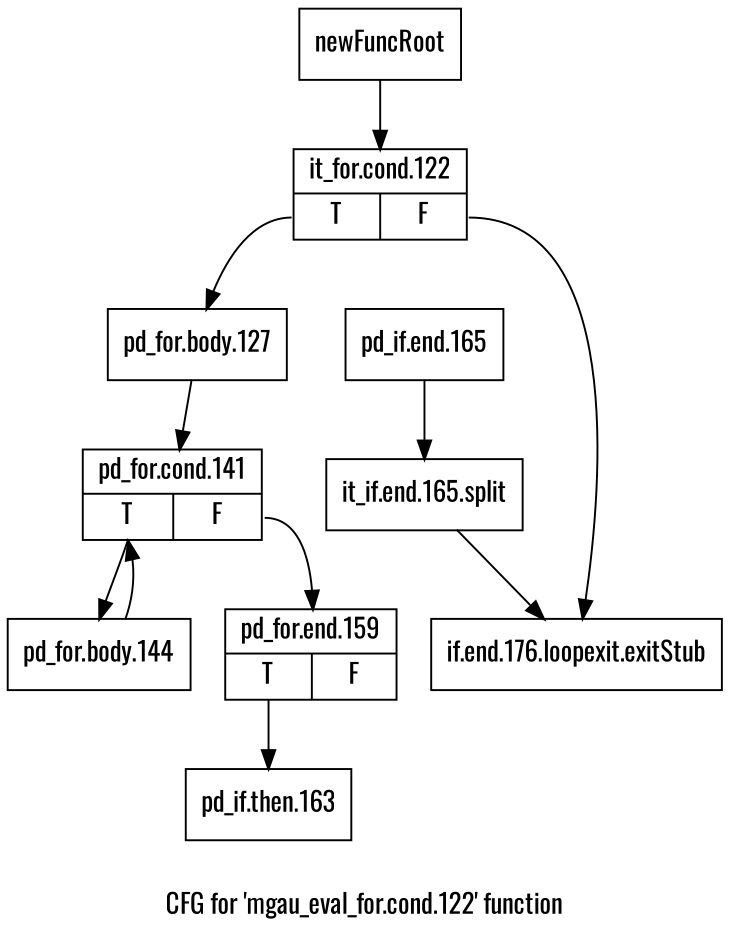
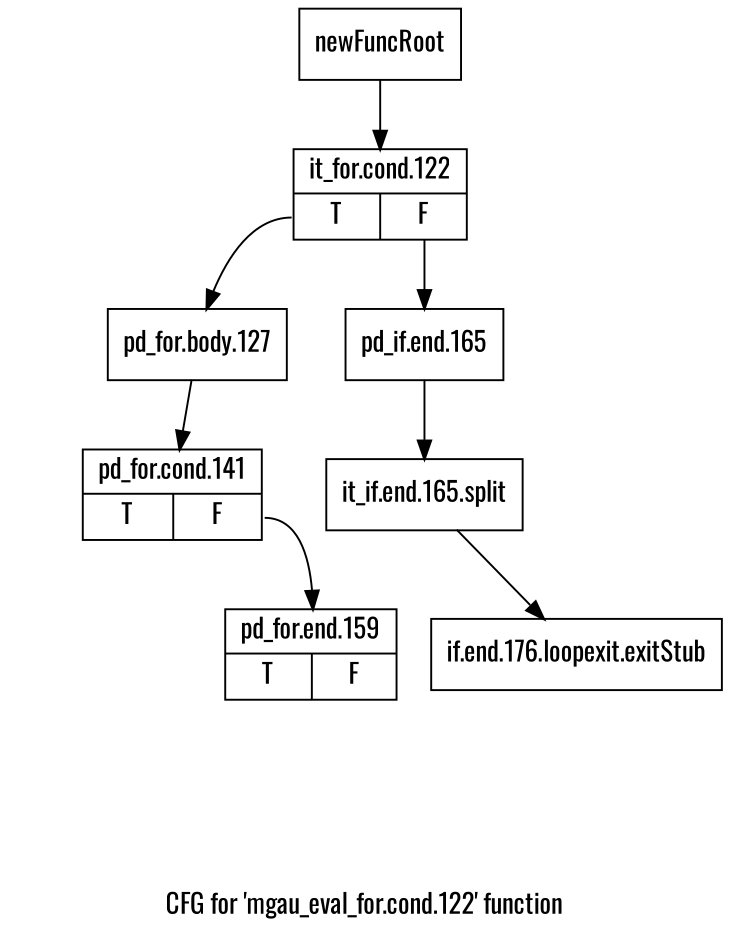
edge "it_for.cond.122" -> "if.end.176.loopexit.exitStub": now "it_for.cond.122" -> "pd_if.end.165"
node "pd_for.body.144": removed
node "pd_if.then.163": removed
